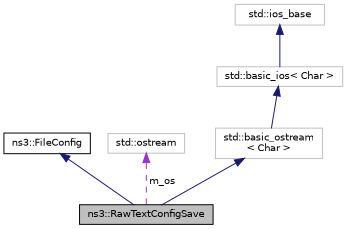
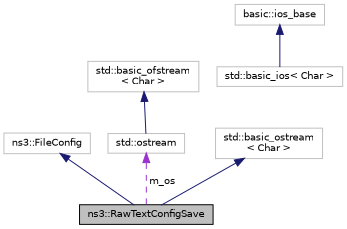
node "std::ios_base": label "std::ios_base" -> "basic::ios_base"
node "std::basic_ofstream < Char >": added
edge "std::basic_ostream < Char >" -> "std::basic_ios< Char >": removed
node "ns3::FileConfig": color black -> grey75
